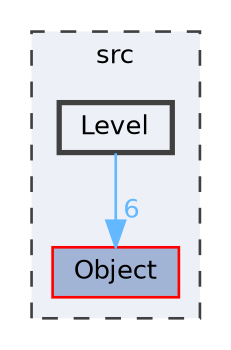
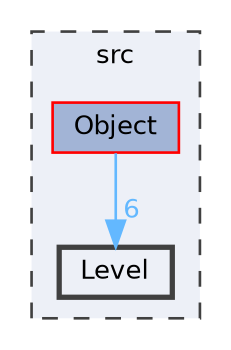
edge "Level" -> "Object": reversed
